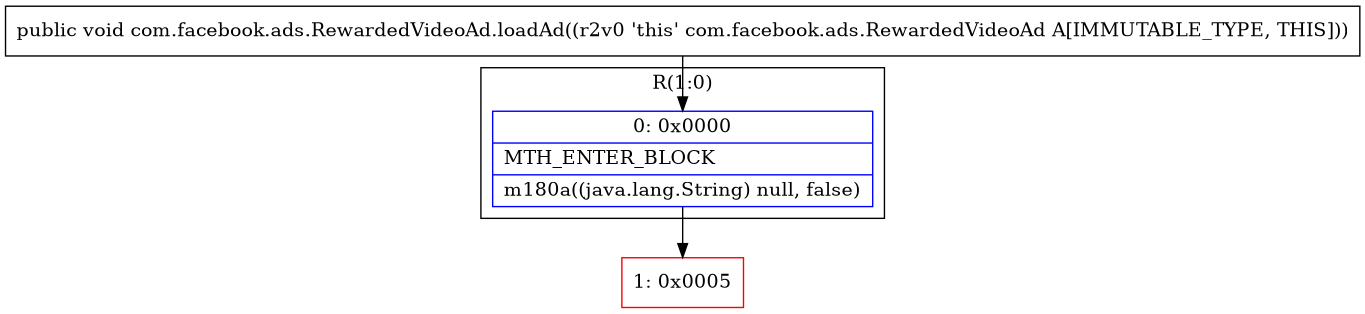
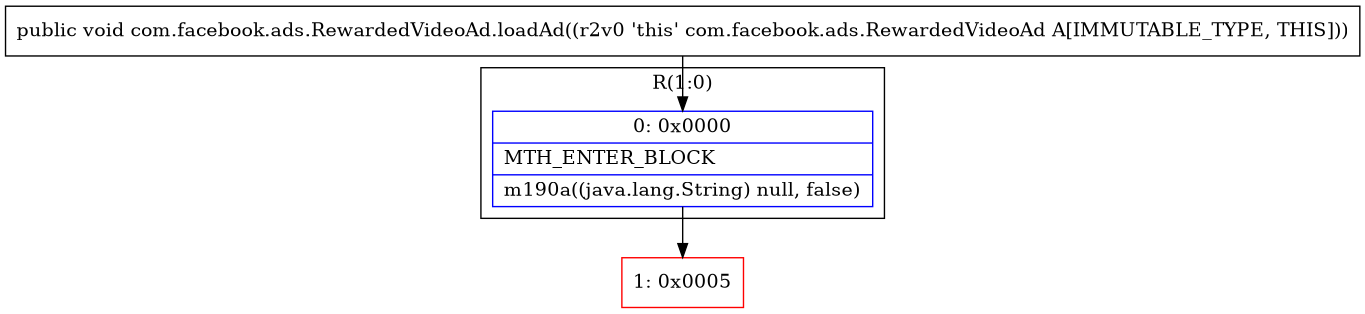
node "0: 0x0000": text "m180a((java.lang.String) null, false)" -> "m190a((java.lang.String) null, false)"
